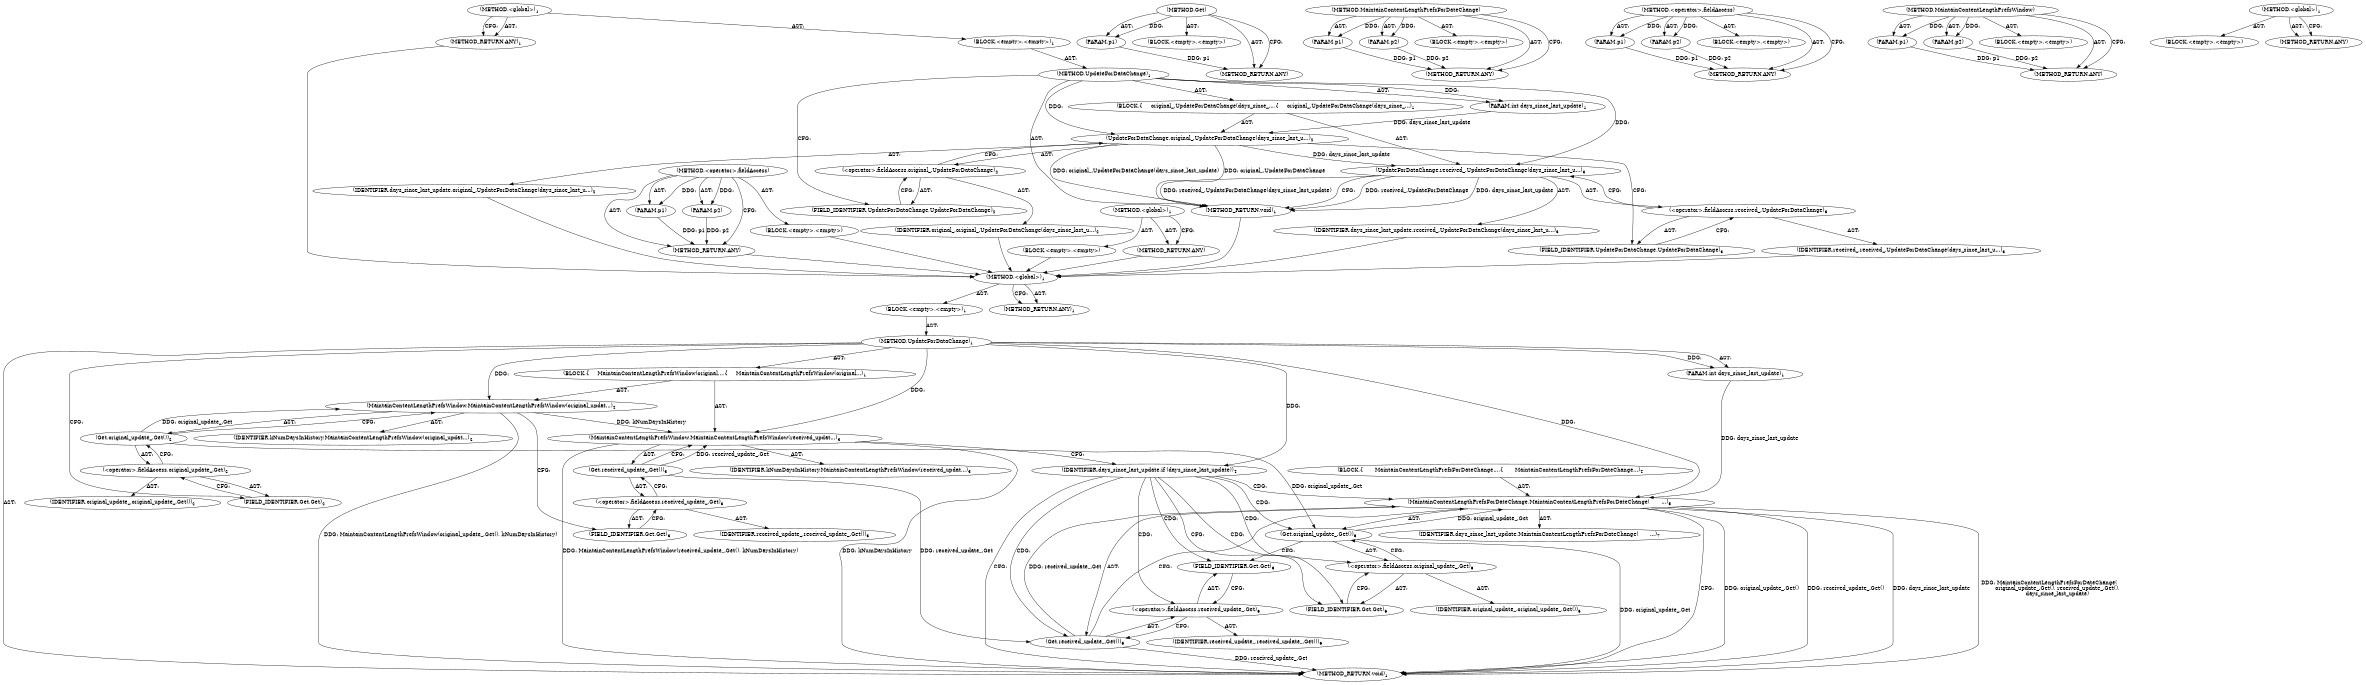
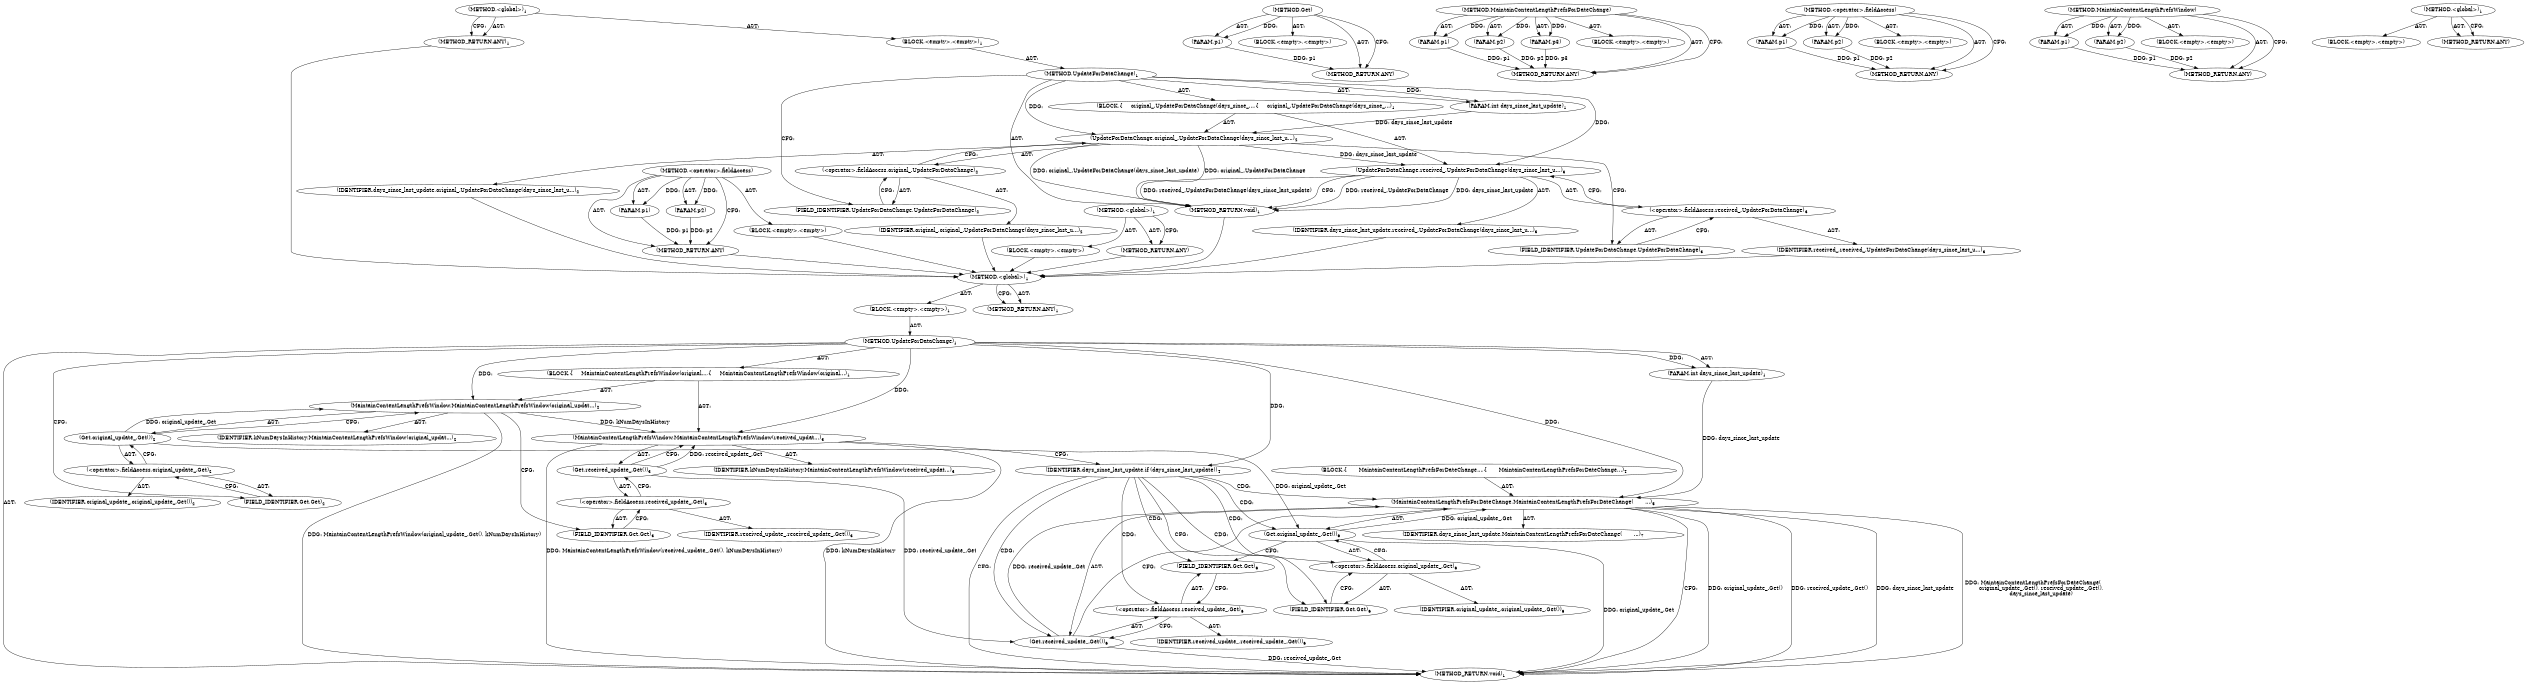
node "(PARAM,p3)": added
